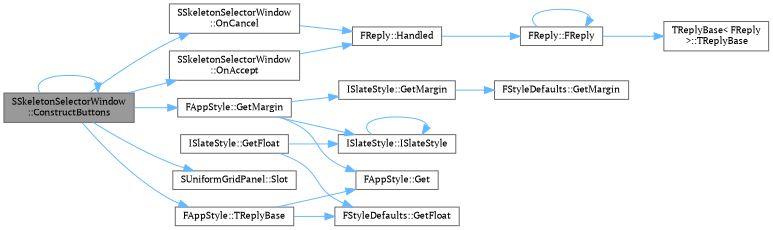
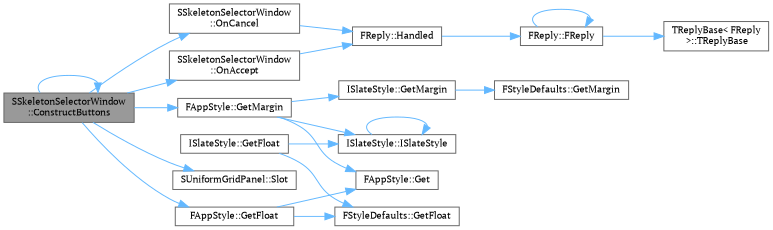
node "FAppStyle::TReplyBase": label "FAppStyle::TReplyBase" -> "FAppStyle::GetFloat"
